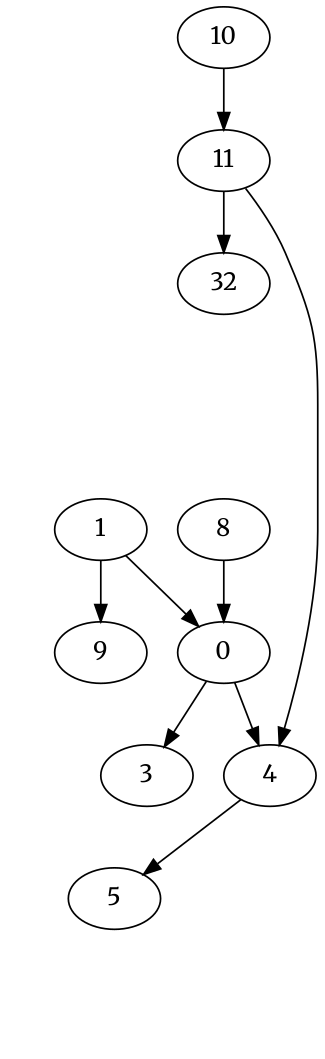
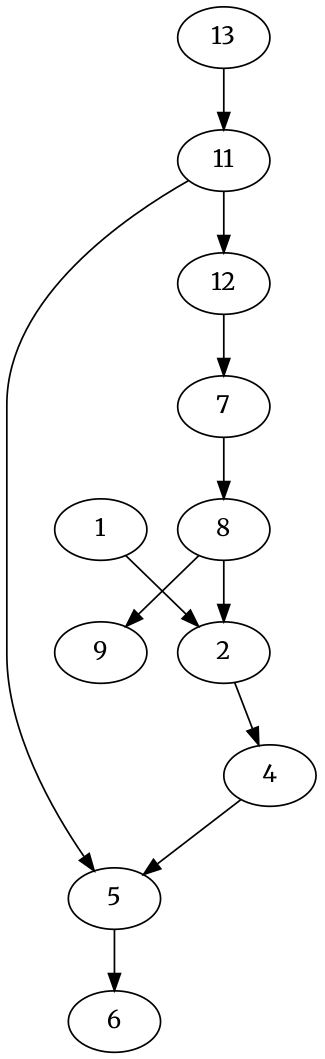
node "10": label "10" -> "13"
node "32": label "32" -> "12"
node "7": added
edge "11" -> "4": now "11" -> "5"
edge "1" -> "9": now "8" -> "9"
node "0": label "0" -> "2"
node "3": removed
node "6": added
